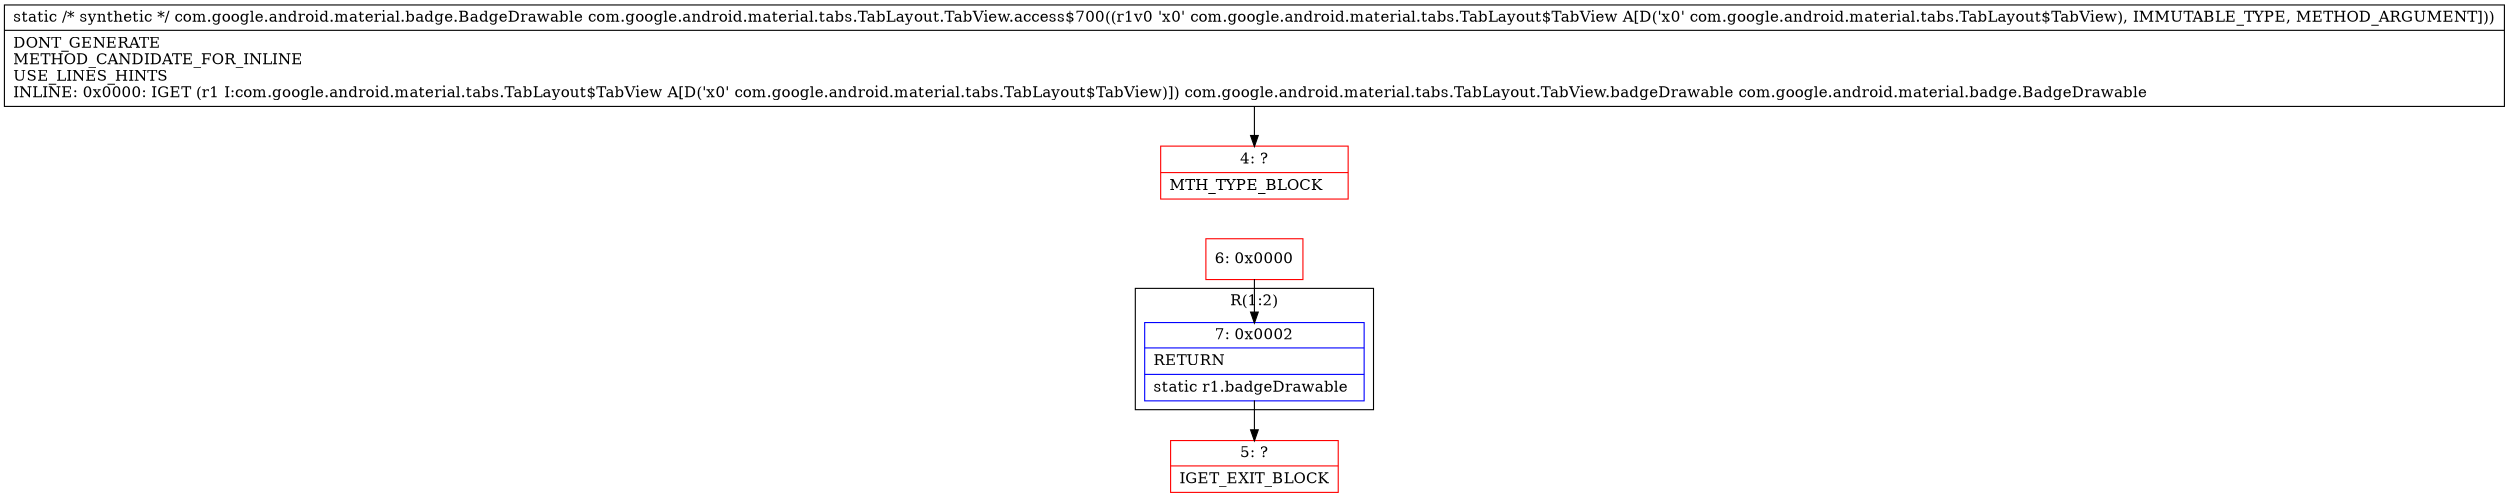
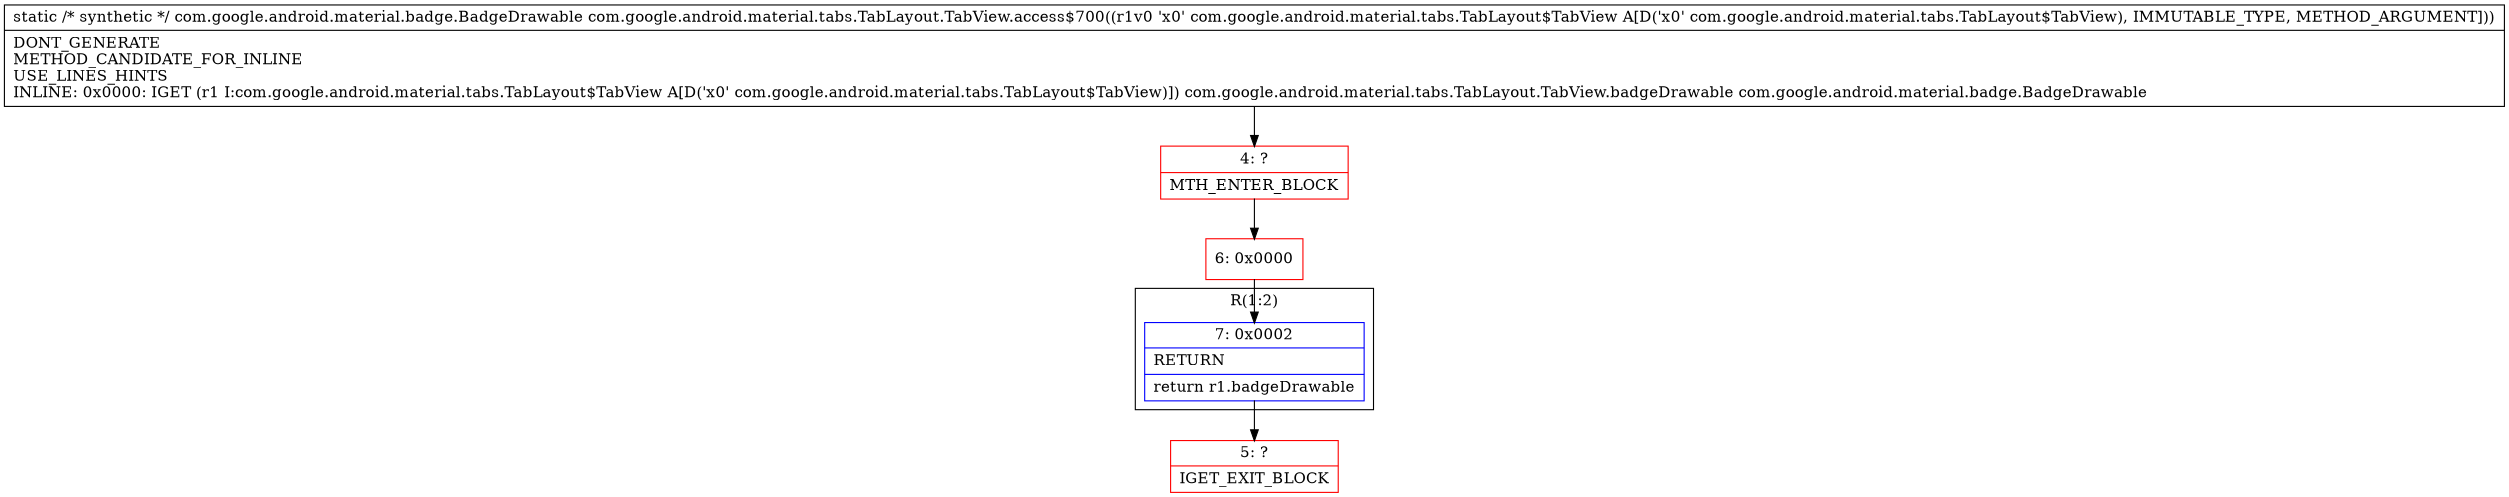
node "4: ?": text "MTH_TYPE_BLOCK" -> "MTH_ENTER_BLOCK"
edge "4: ?" -> "6: 0x0000": added
node "7: 0x0002": text "static r1.badgeDrawable" -> "return r1.badgeDrawable"
